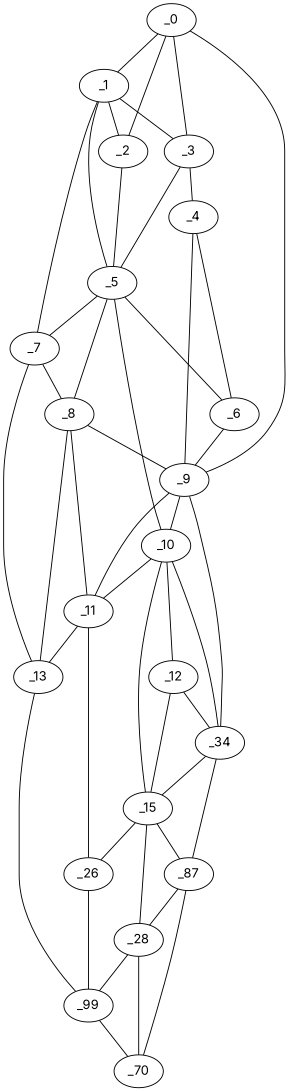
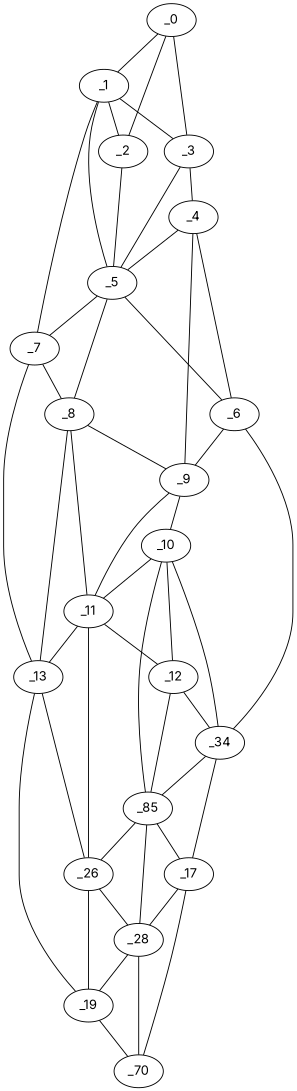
edge "_0" -- "_9": removed
edge "_5" -- "_10": now "_5" -- "_4"
edge "_9" -- "_34": now "_6" -- "_34"
edge "_11" -- "_12": added
edge "_13" -- "_26": added
node "_15": label "_15" -> "_85"
node "_87": label "_87" -> "_17"
edge "_26" -- "_28": added
node "_99": label "_99" -> "_19"
